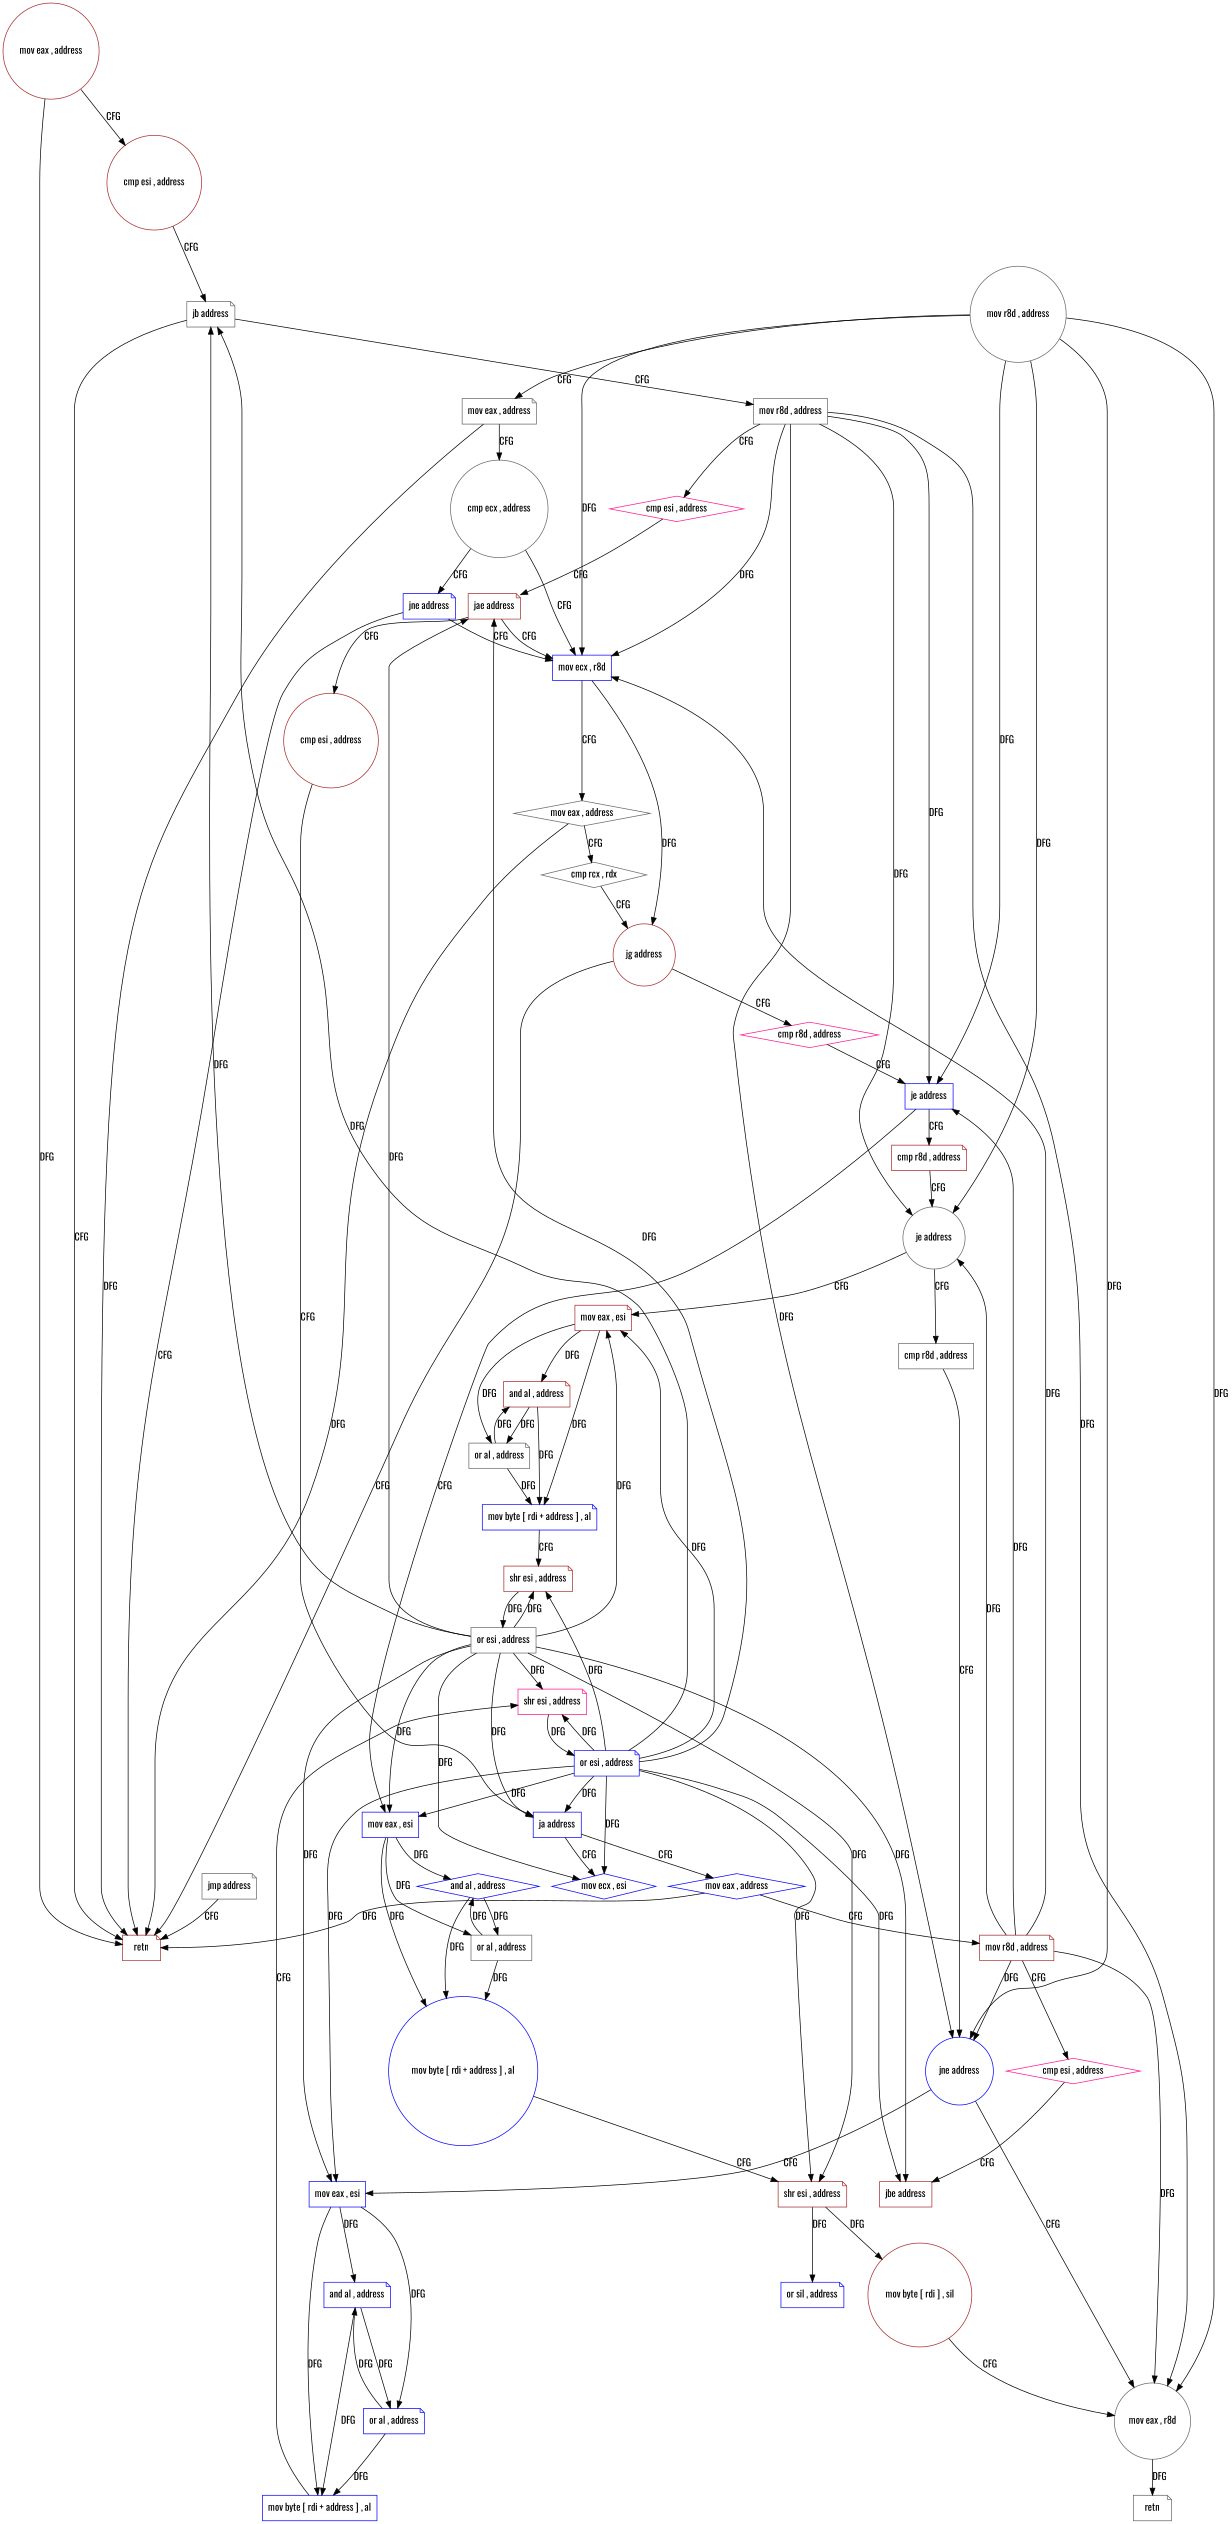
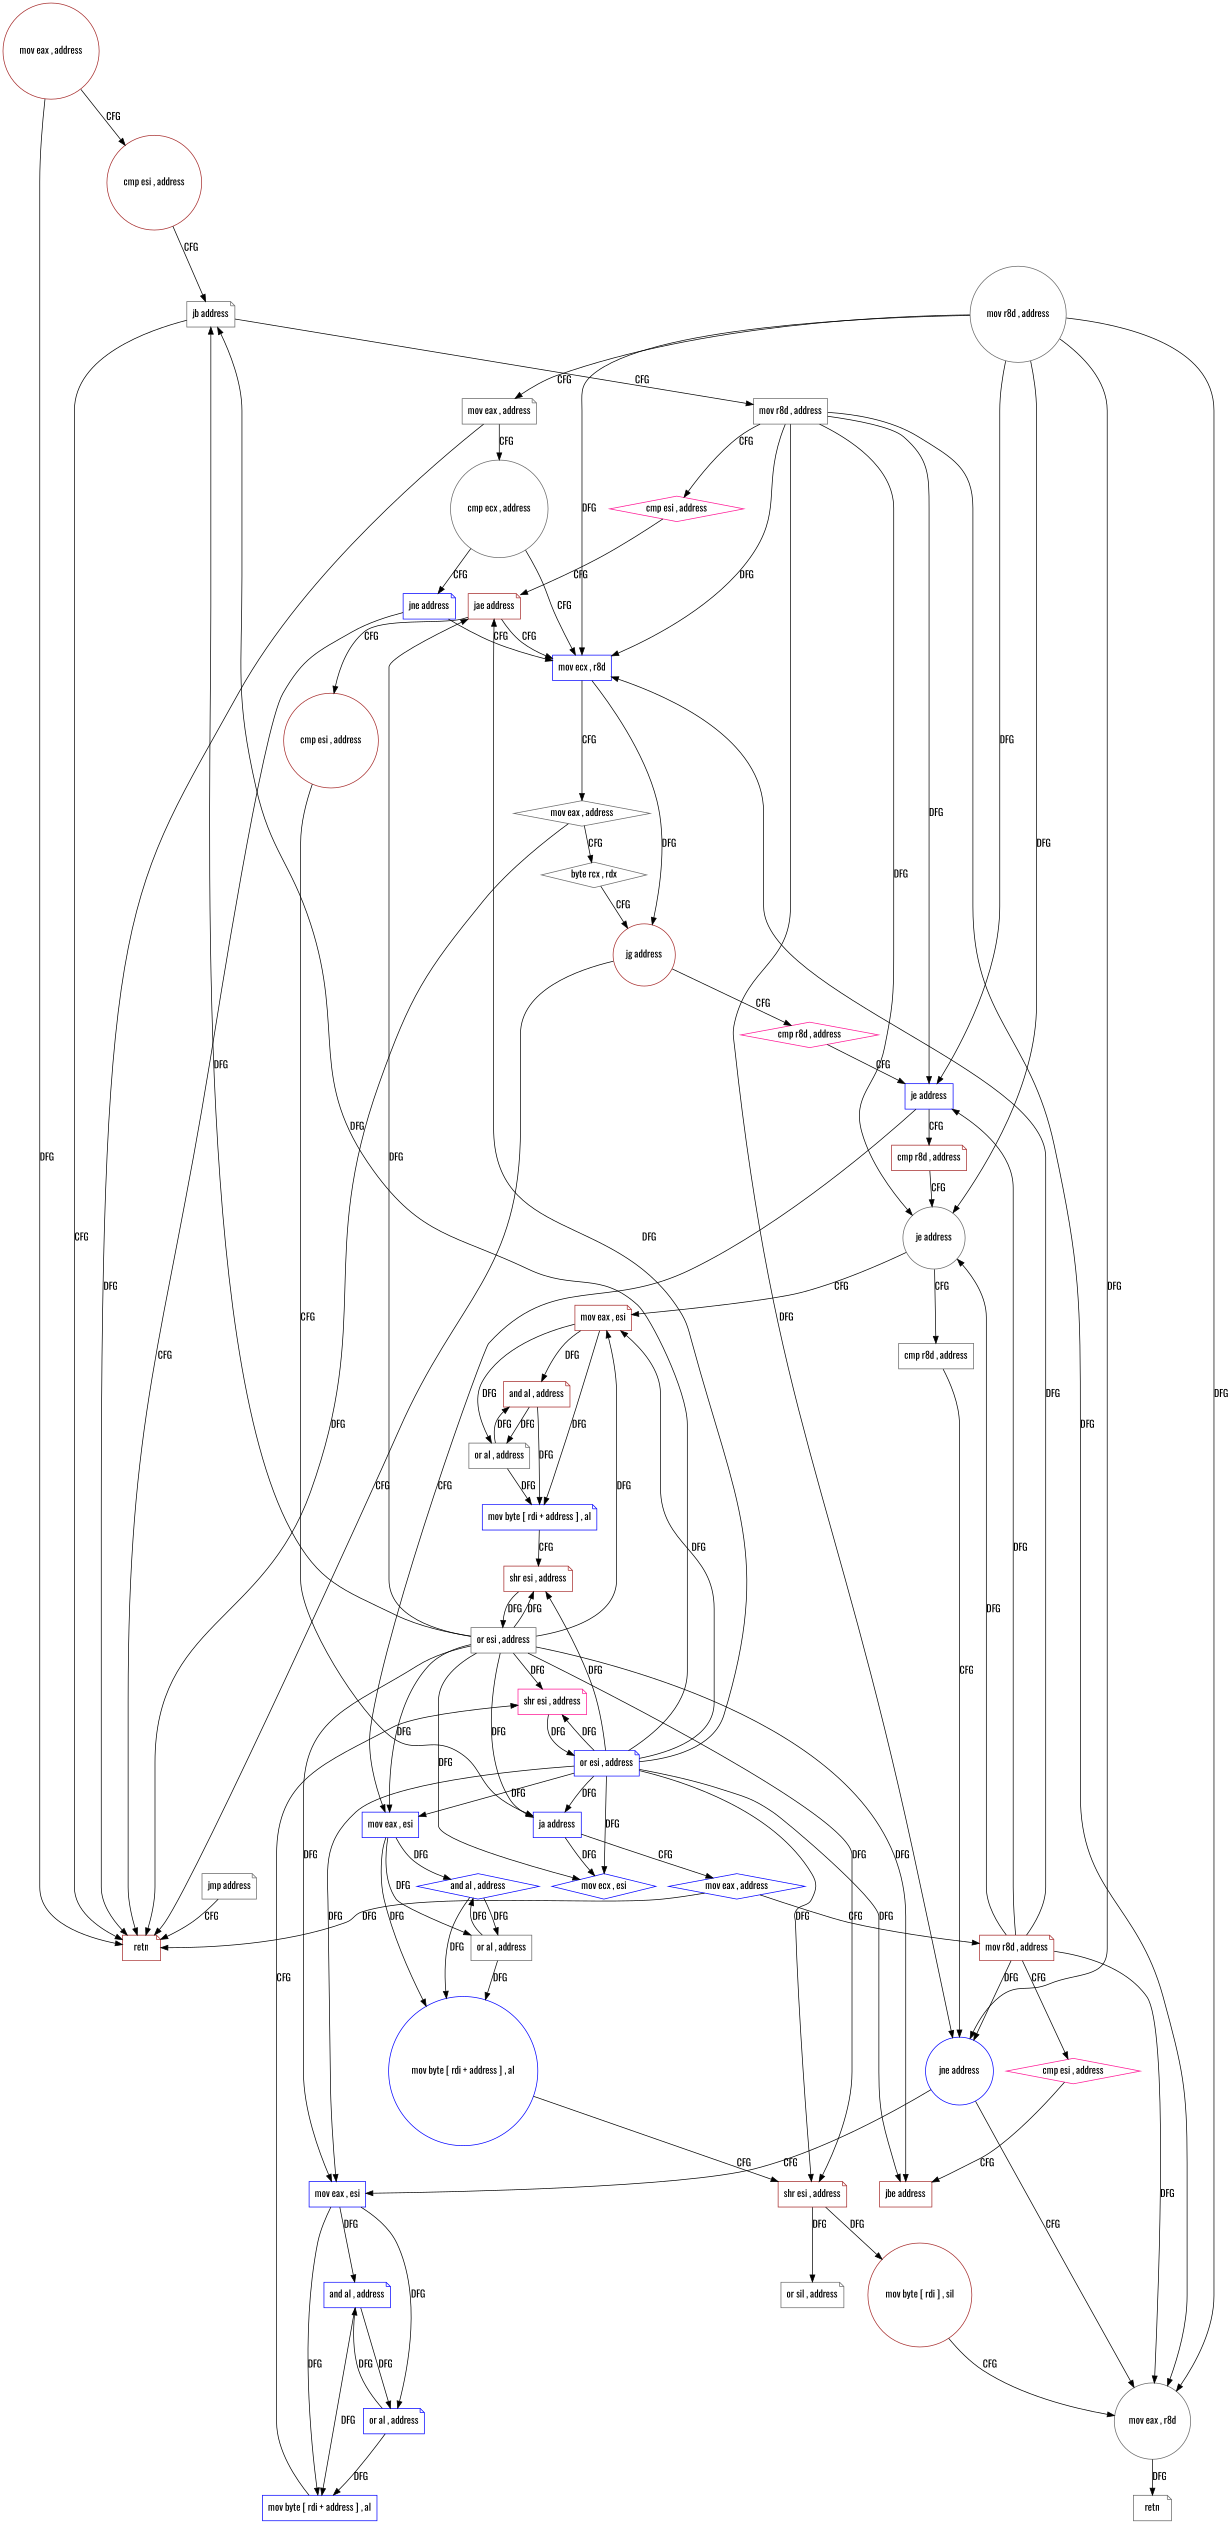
node "cmp rcx , rdx": label "cmp rcx , rdx" -> "byte rcx , rdx"
edge "ja address" -> "mov ecx , esi": label "CFG" -> "DFG"
node "or sil , address": color blue -> gray40
